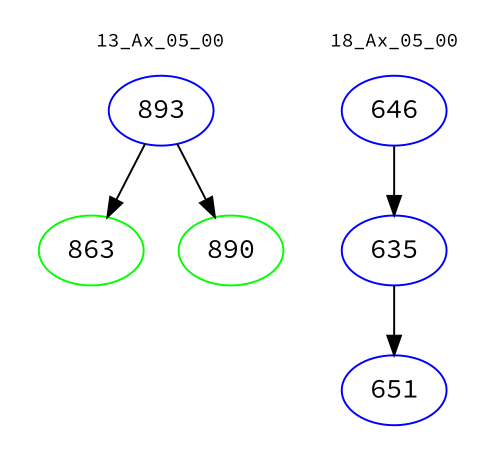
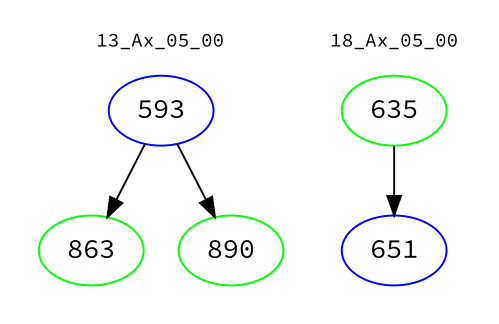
node "893": label "893" -> "593"
node "646": removed
node "635": color blue -> green
